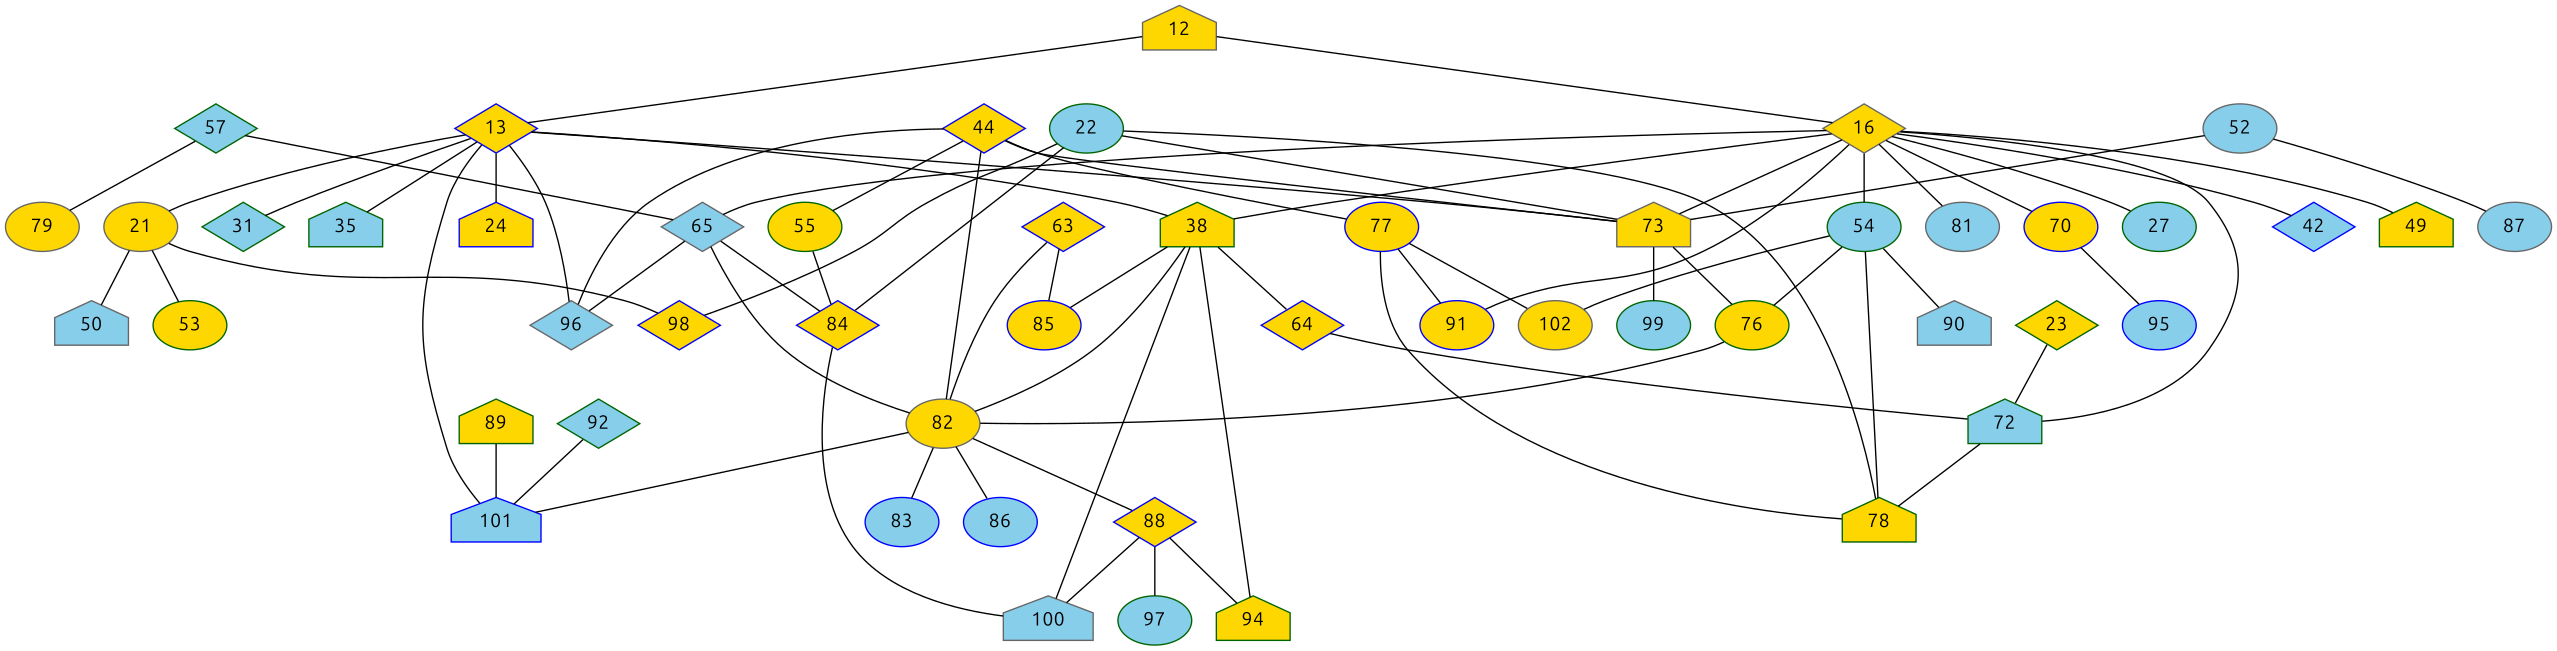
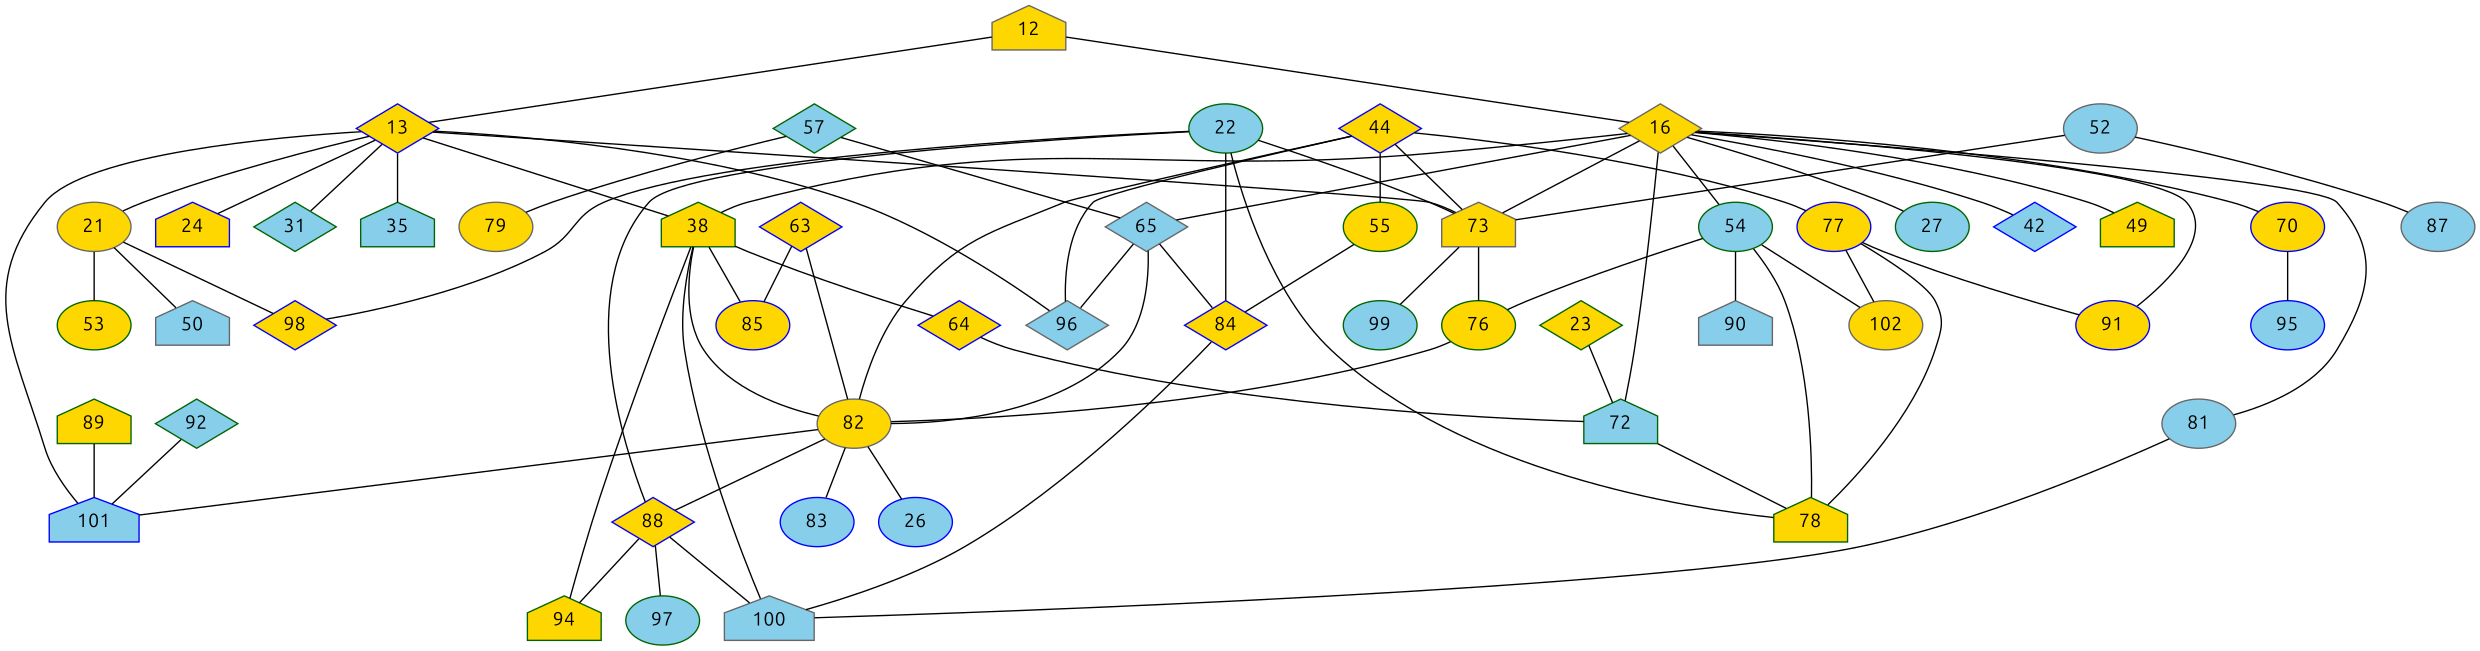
edge "22" -- "88": added
node "86": label "86" -> "26"
edge "81" -- "100": added
